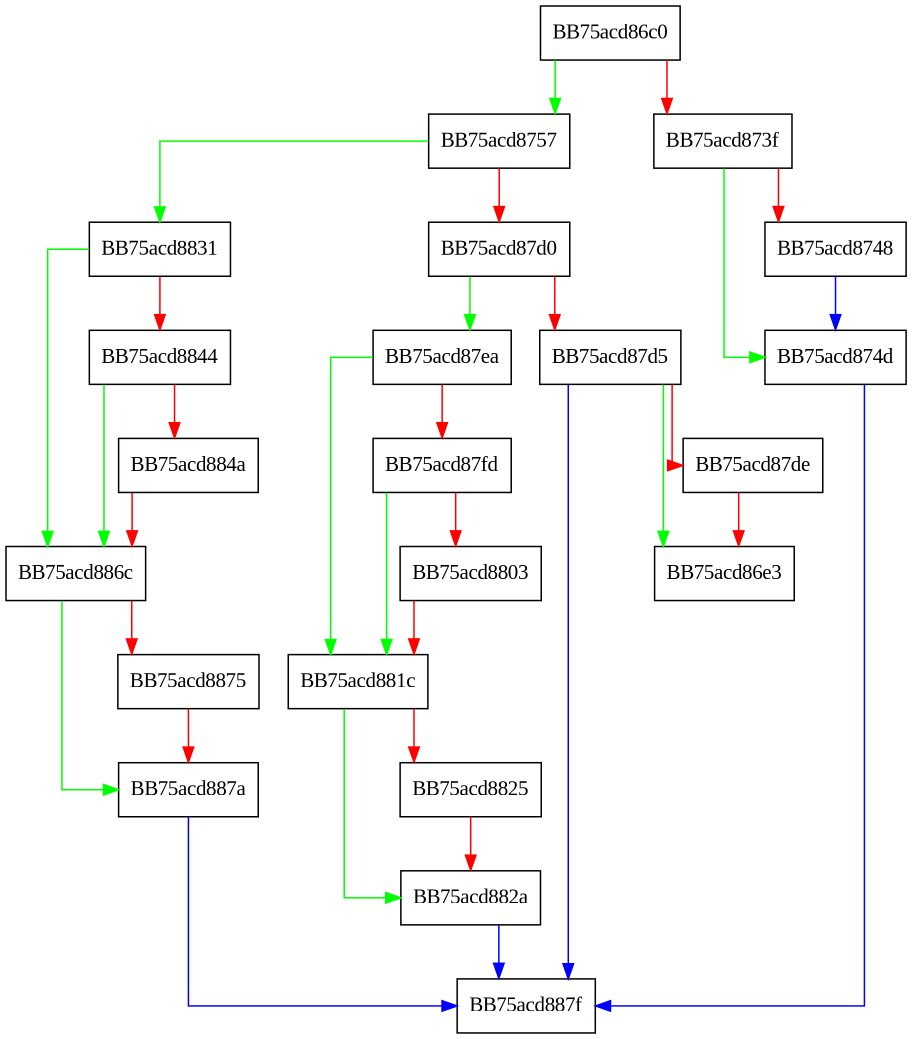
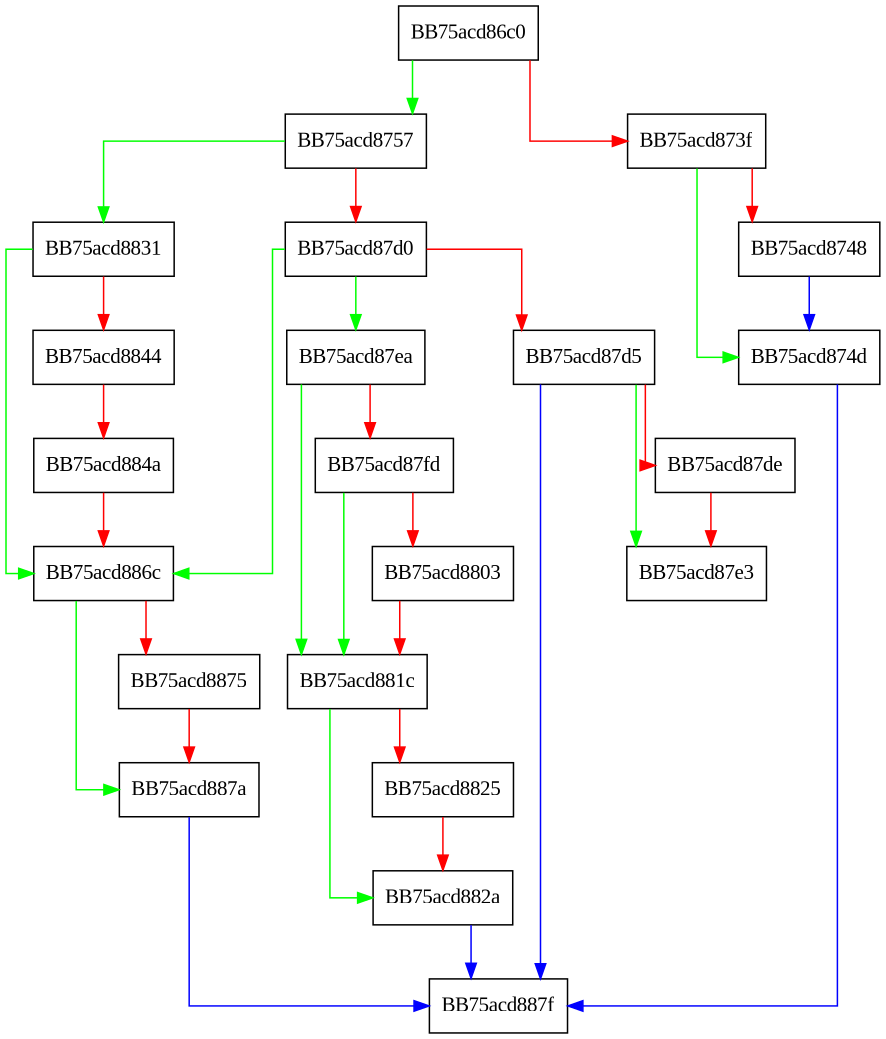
edge "BB75acd8844" -> "BB75acd886c": now "BB75acd87d0" -> "BB75acd886c"
node "BB75acd86e3": label "BB75acd86e3" -> "BB75acd87e3"
